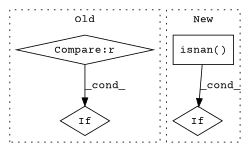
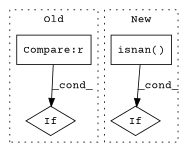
node "Compare:r": shape diamond -> box
